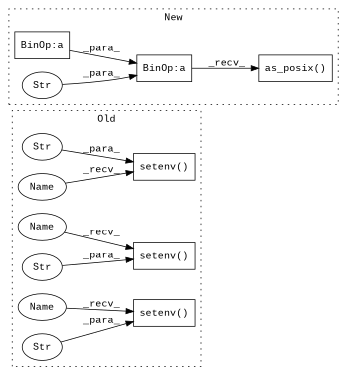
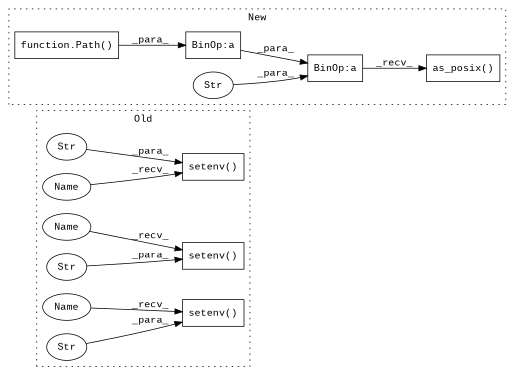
node "function.Path()": added
